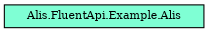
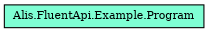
node "Alis.FluentApi.Example.Alis": label "Alis.FluentApi.Example.Alis" -> "Alis.FluentApi.Example.Program"
